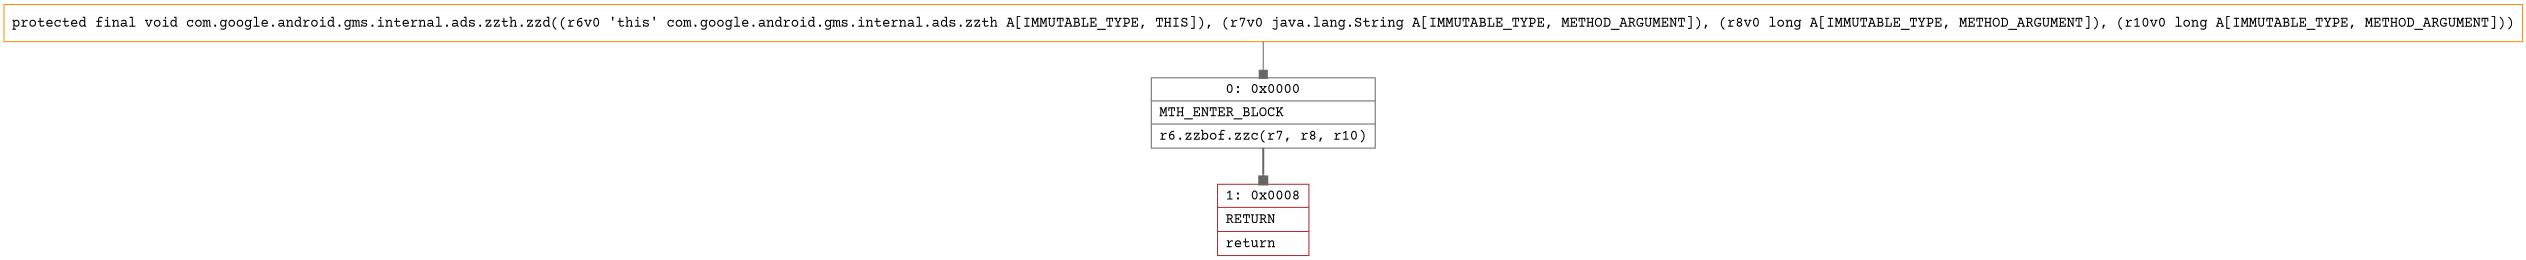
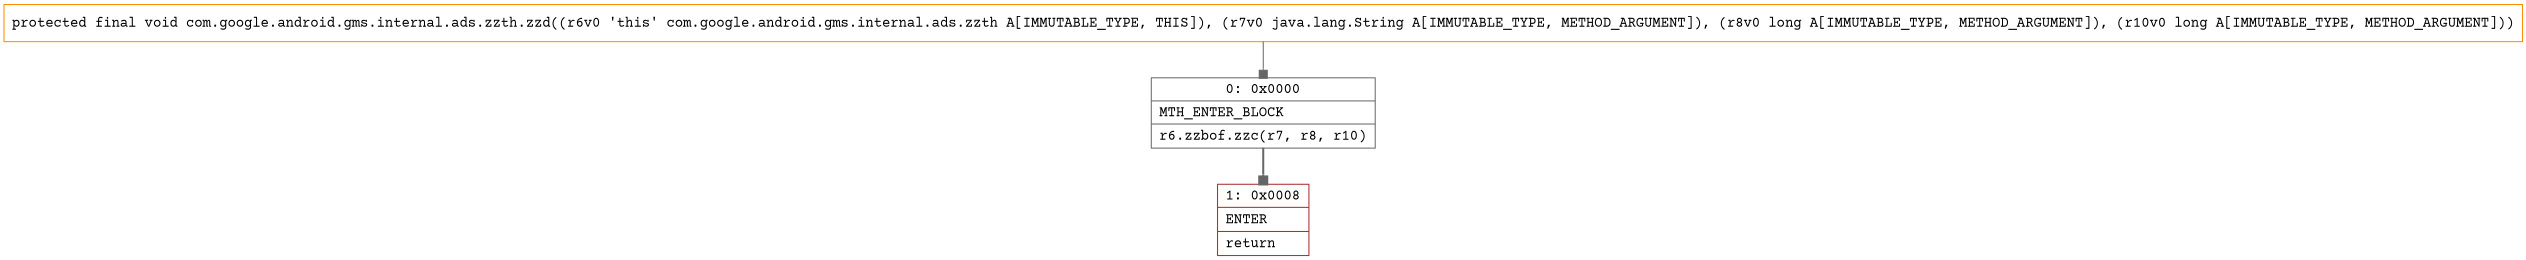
node "1: 0x0008": text "RETURN" -> "ENTER"
